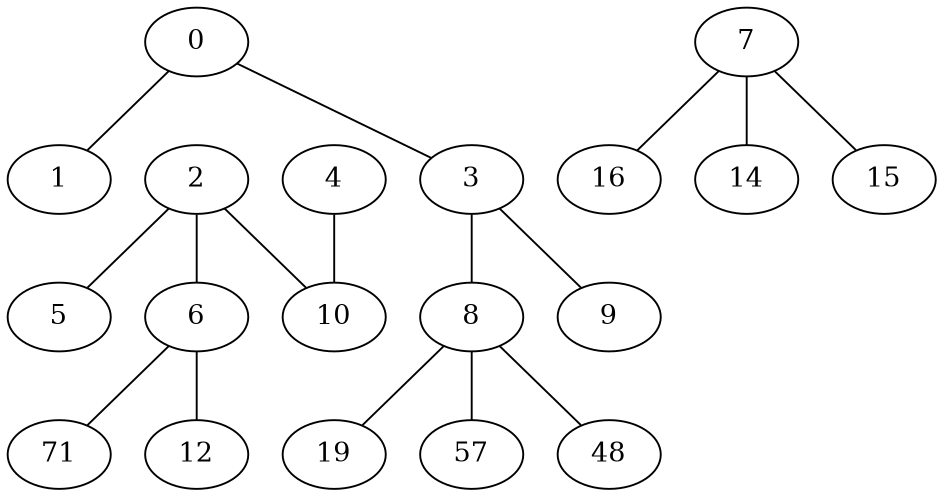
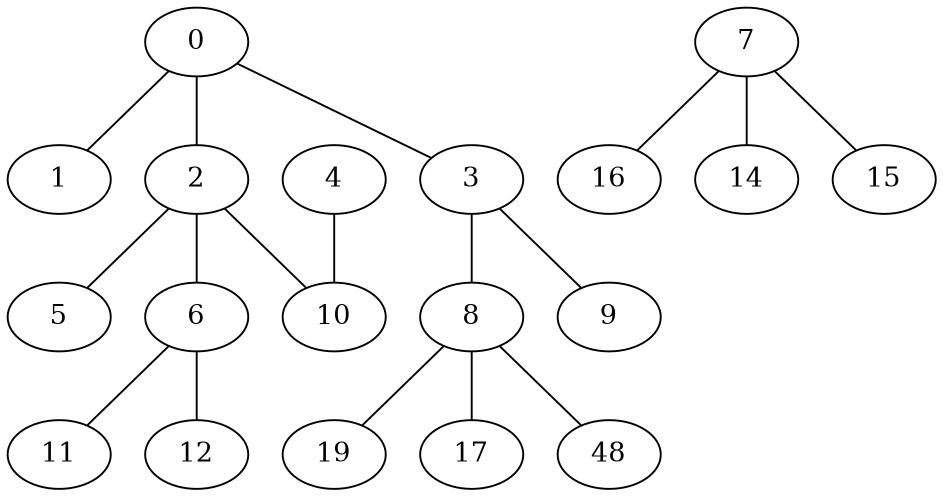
edge "0" -- "2": added
node "71": label "71" -> "11"
node "57": label "57" -> "17"
